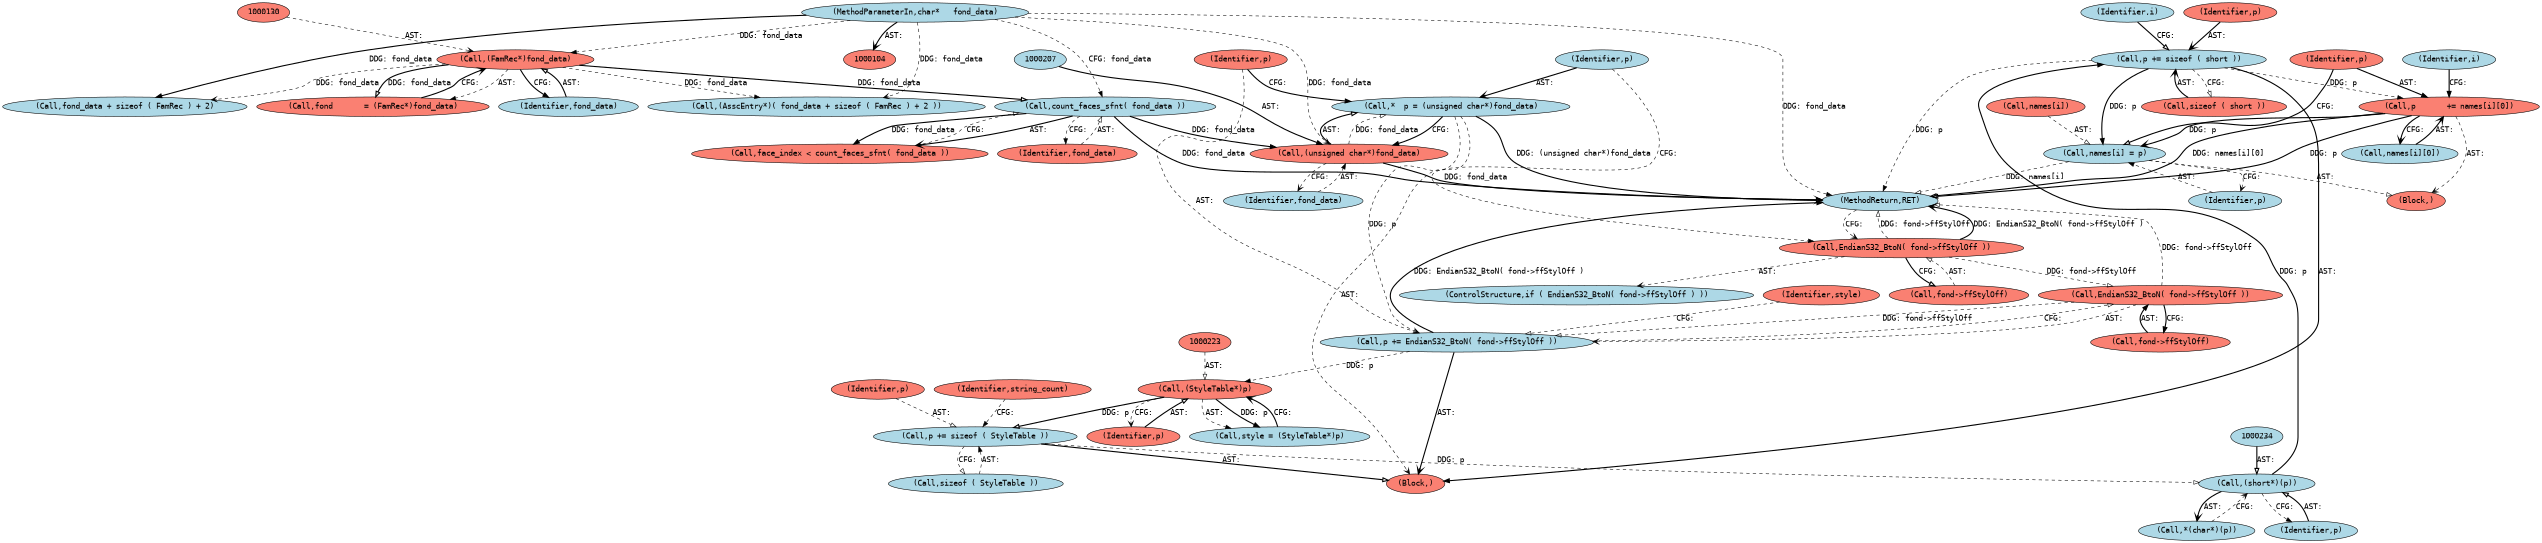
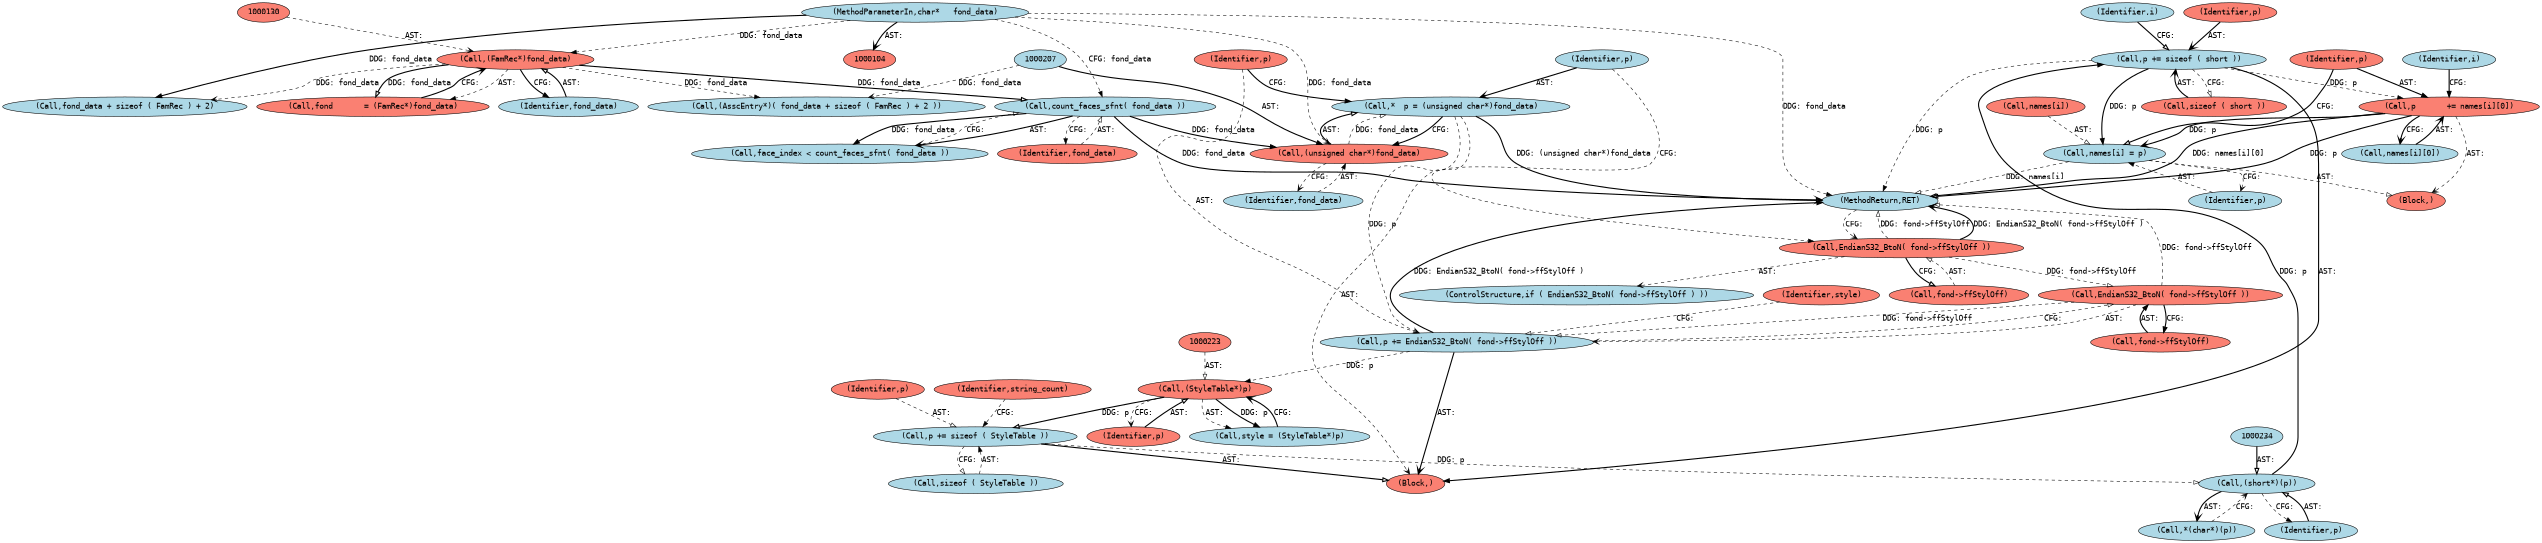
edge "(MethodParameterIn,char*   fond_data)" -> "(Call,(AsscEntry*)( fond_data + sizeof ( FamRec ) + 2 ))": now "1000207" -> "(Call,(AsscEntry*)( fond_data + sizeof ( FamRec ) + 2 ))"
node "(Call,face_index < count_faces_sfnt( fond_data ))": fillcolor salmon -> lightblue
edge "(Call,(unsigned char*)fond_data)" -> "(MethodReturn,RET)": removed, label "DDG: fond_data"
